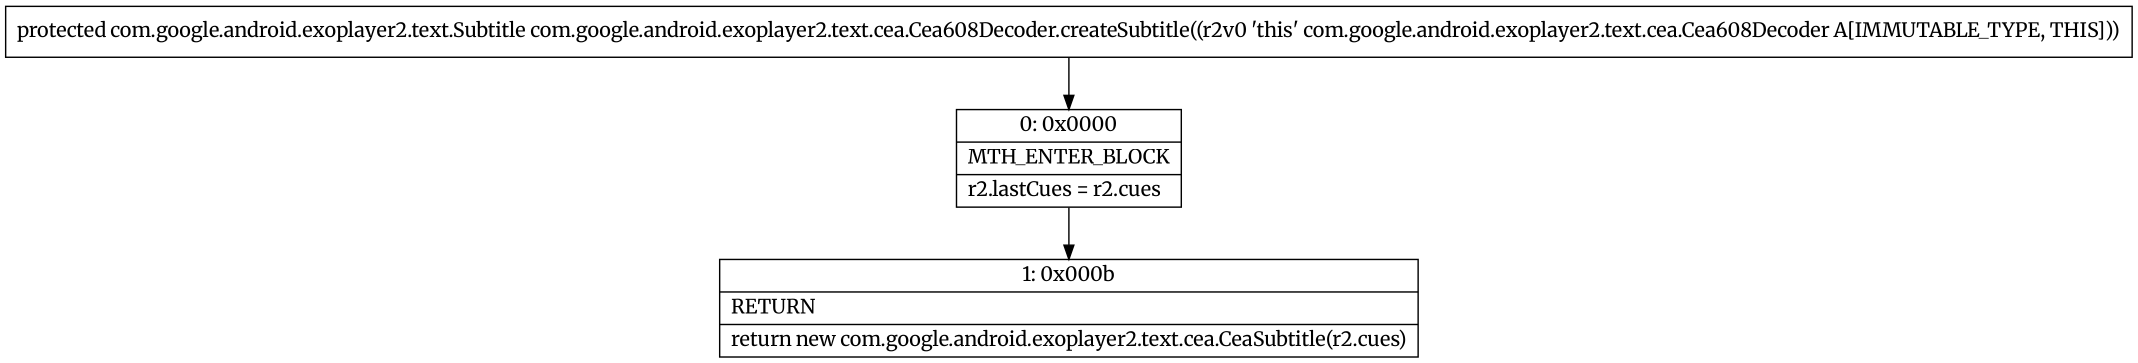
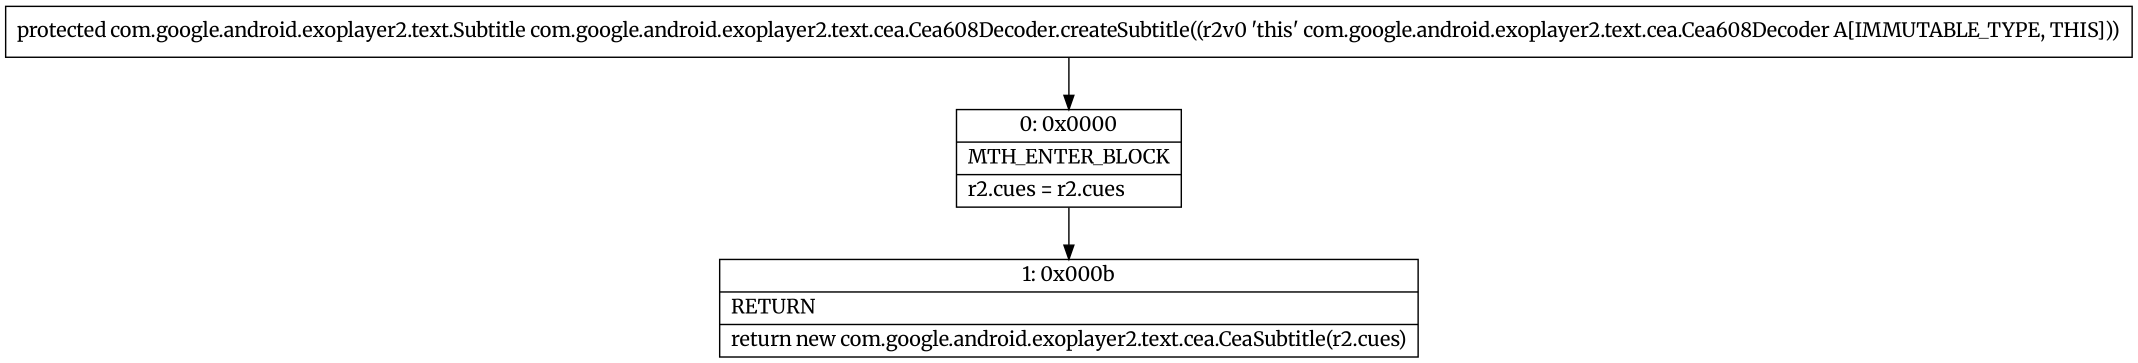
node "0: 0x0000": text "r2.lastCues = r2.cues" -> "r2.cues = r2.cues"
